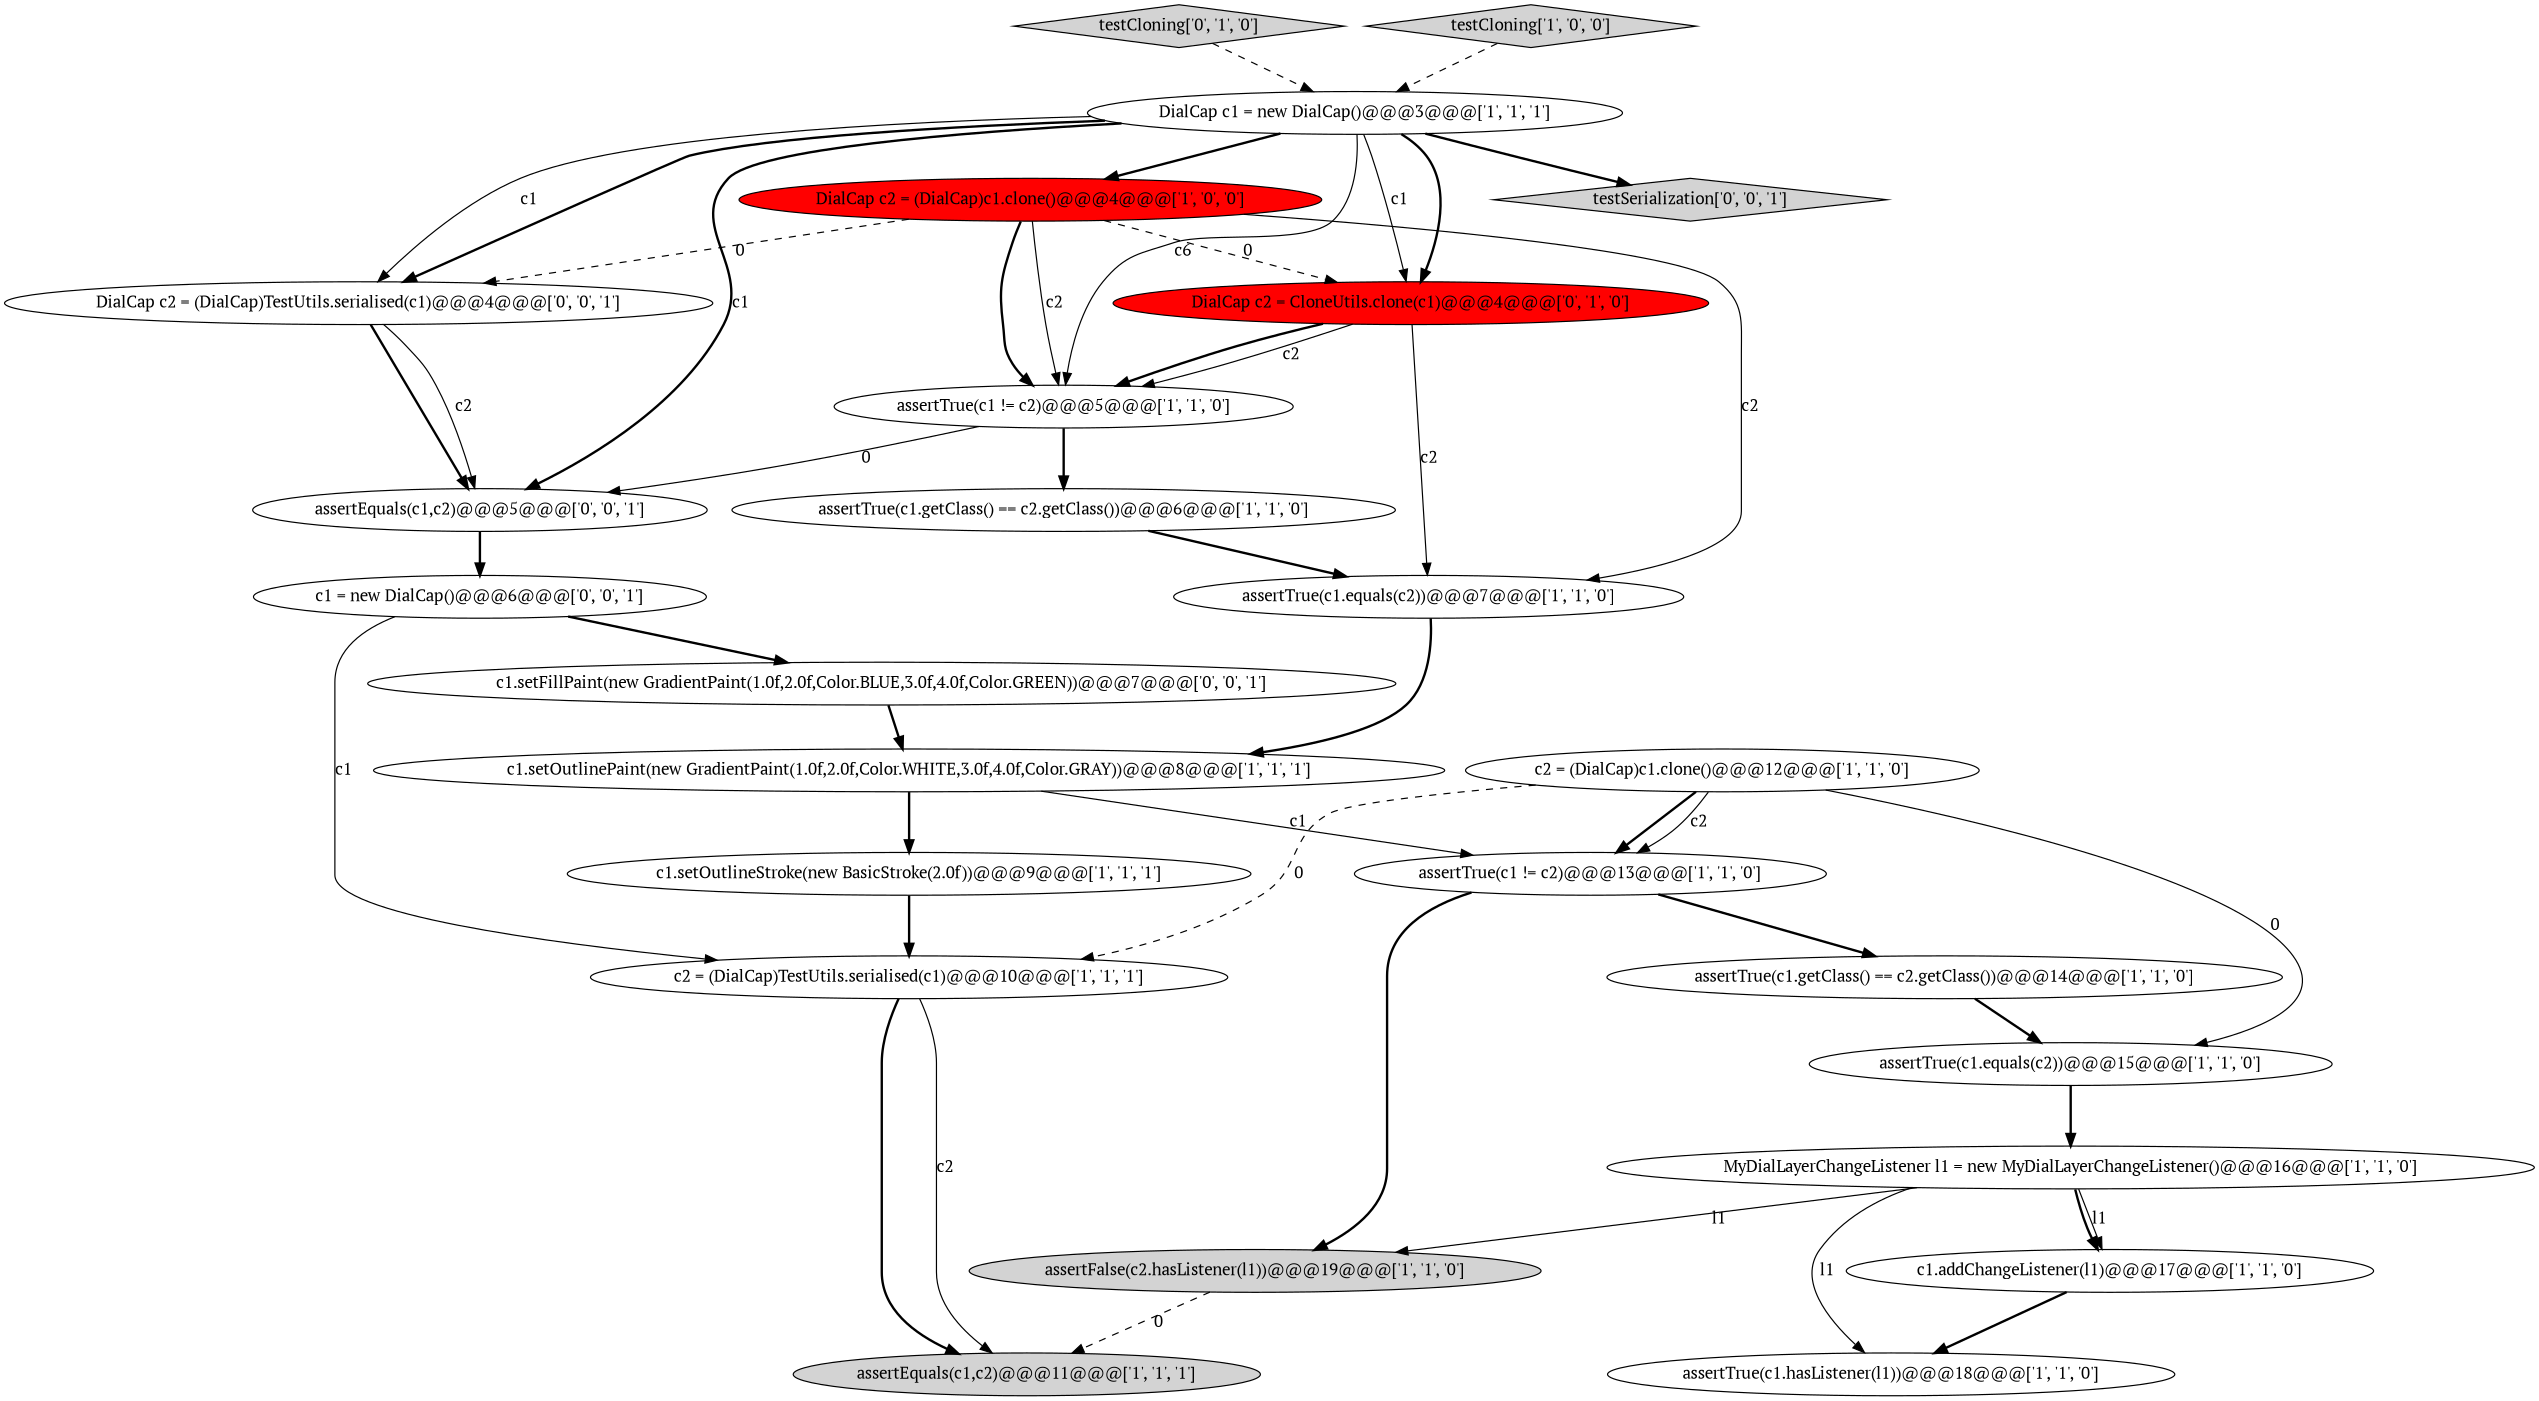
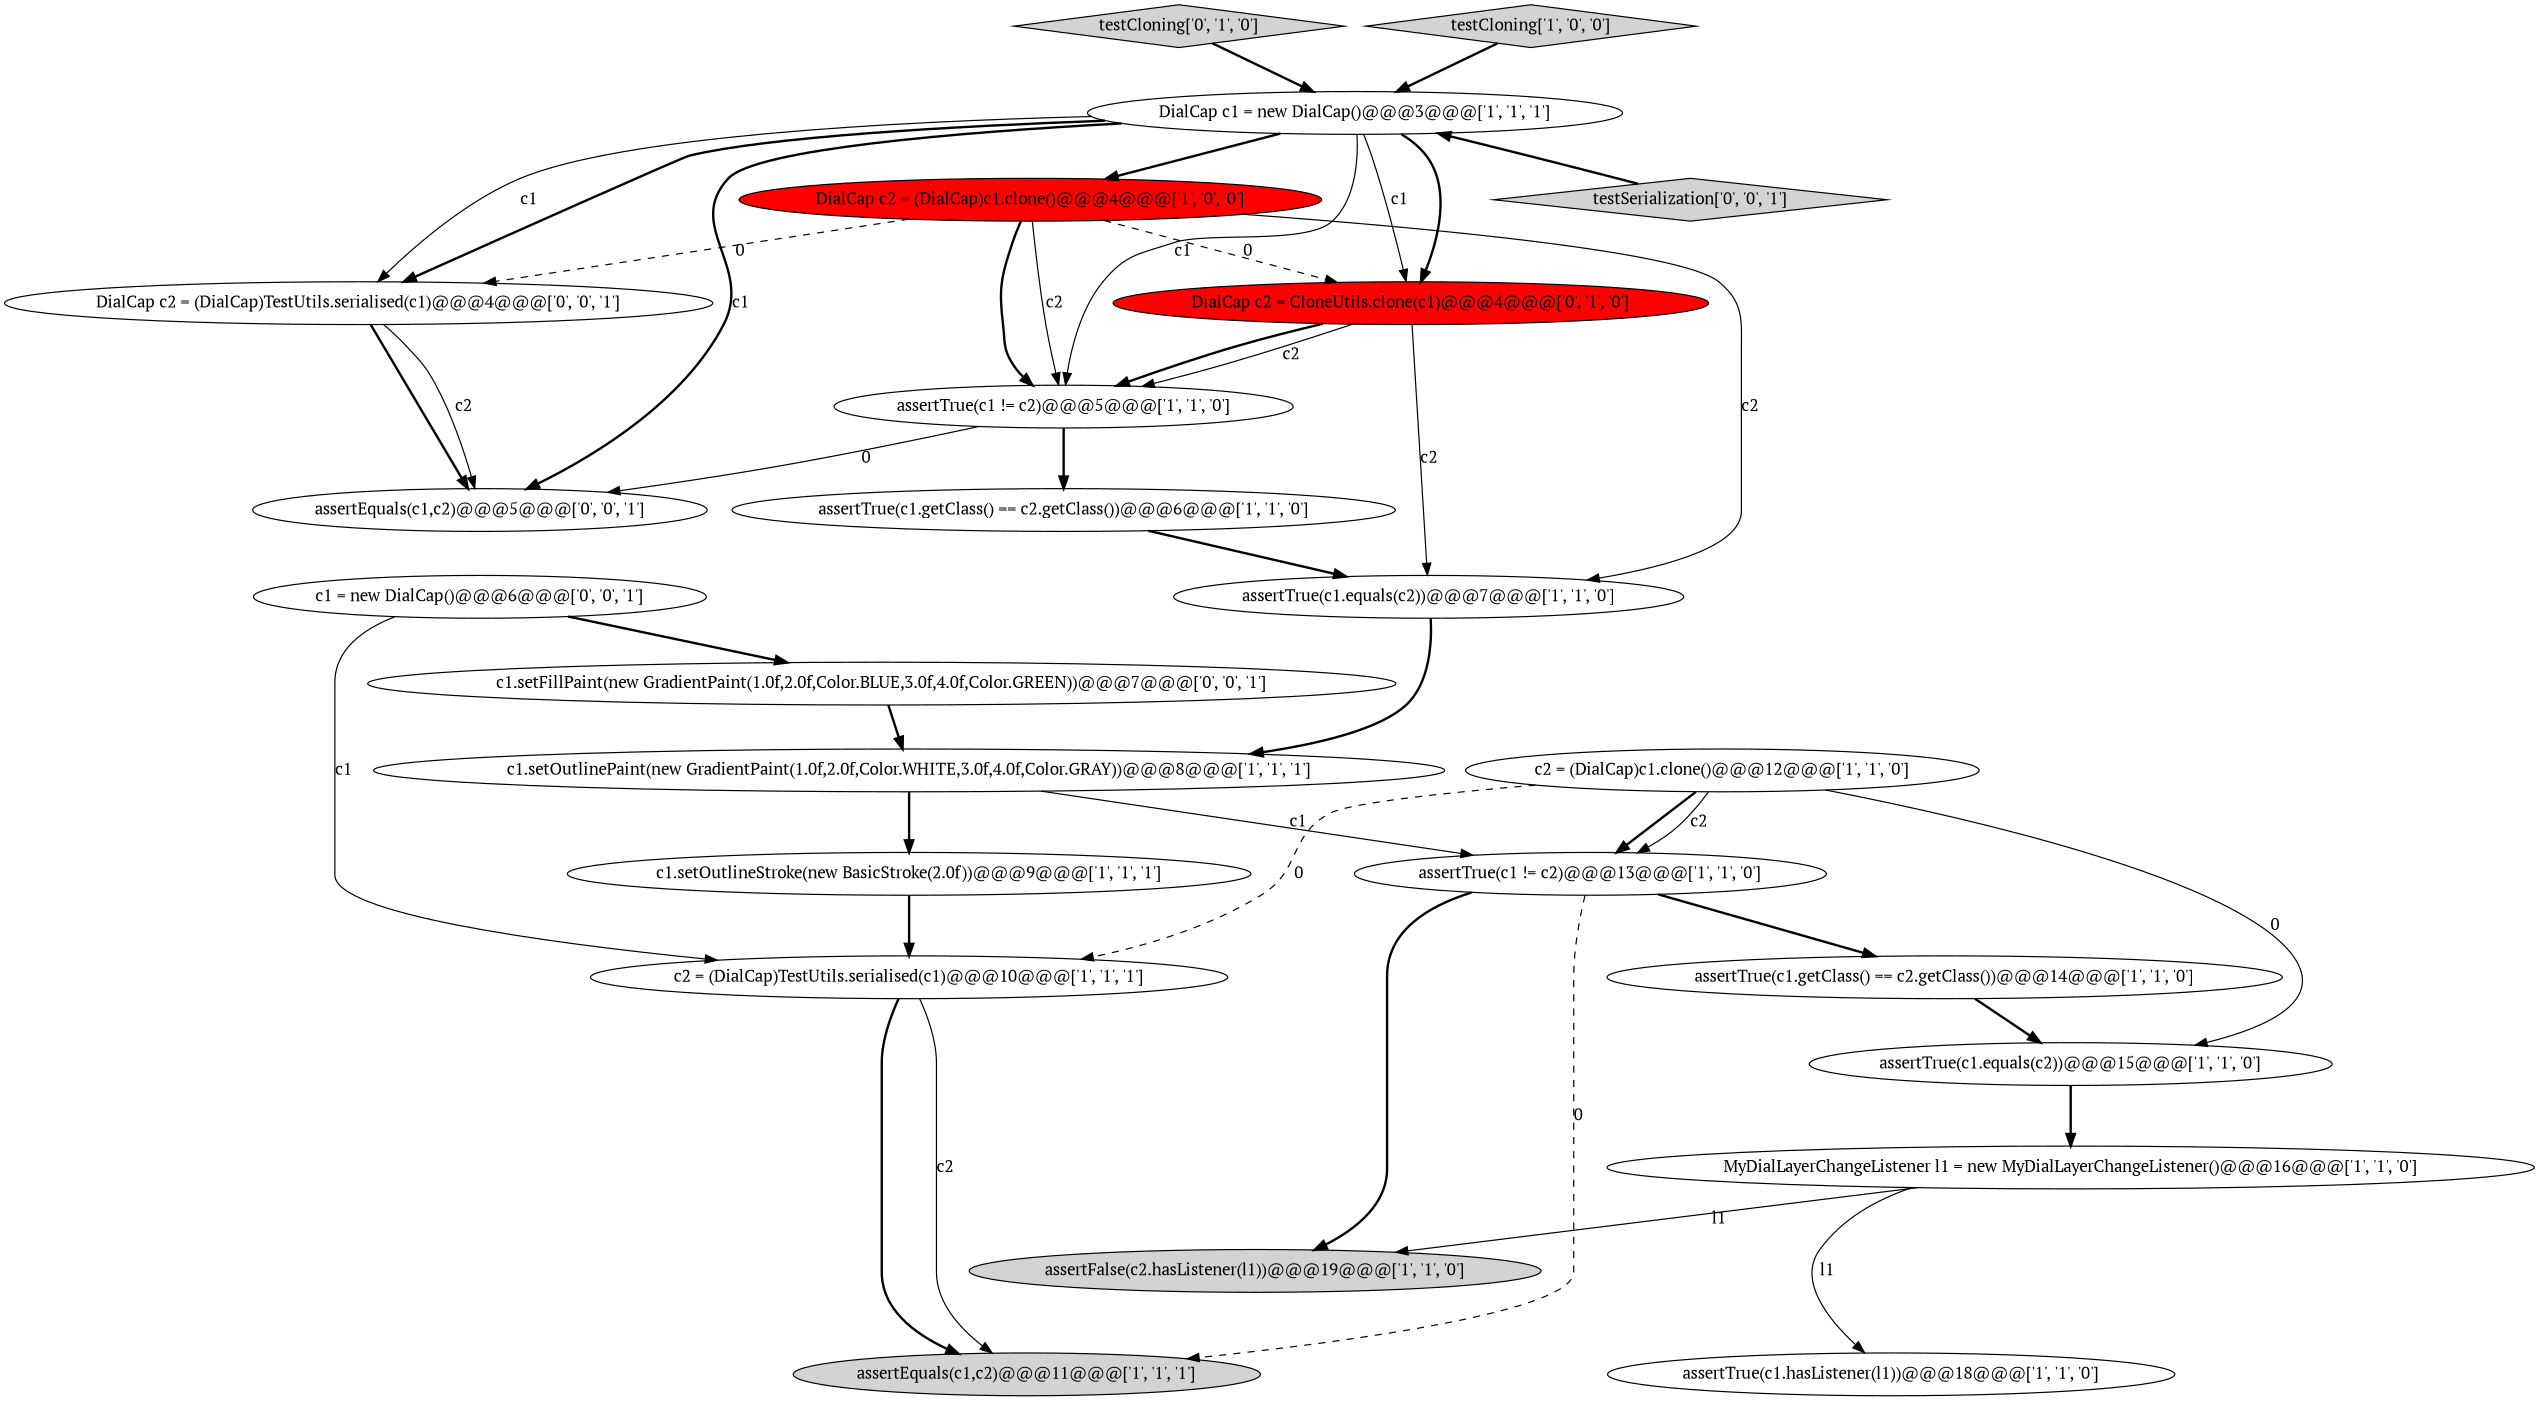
edge "testCloning['0', '1', '0']" -> "DialCap c1 = new DialCap()@@@3@@@['1', '1', '1']": style dashed -> bold
edge "testCloning['1', '0', '0']" -> "DialCap c1 = new DialCap()@@@3@@@['1', '1', '1']": style dashed -> bold
edge "DialCap c1 = new DialCap()@@@3@@@['1', '1', '1']" -> "testSerialization['0', '0', '1']": reversed
edge "DialCap c1 = new DialCap()@@@3@@@['1', '1', '1']" -> "assertTrue(c1 != c2)@@@5@@@['1', '1', '0']": label "c6" -> "c1"
edge "assertEquals(c1,c2)@@@5@@@['0', '0', '1']" -> "c1 = new DialCap()@@@6@@@['0', '0', '1']": removed
node "c1.addChangeListener(l1)@@@17@@@['1', '1', '0']": removed
edge "assertFalse(c2.hasListener(l1))@@@19@@@['1', '1', '0']" -> "assertEquals(c1,c2)@@@11@@@['1', '1', '1']": now "assertTrue(c1 != c2)@@@13@@@['1', '1', '0']" -> "assertEquals(c1,c2)@@@11@@@['1', '1', '1']"
